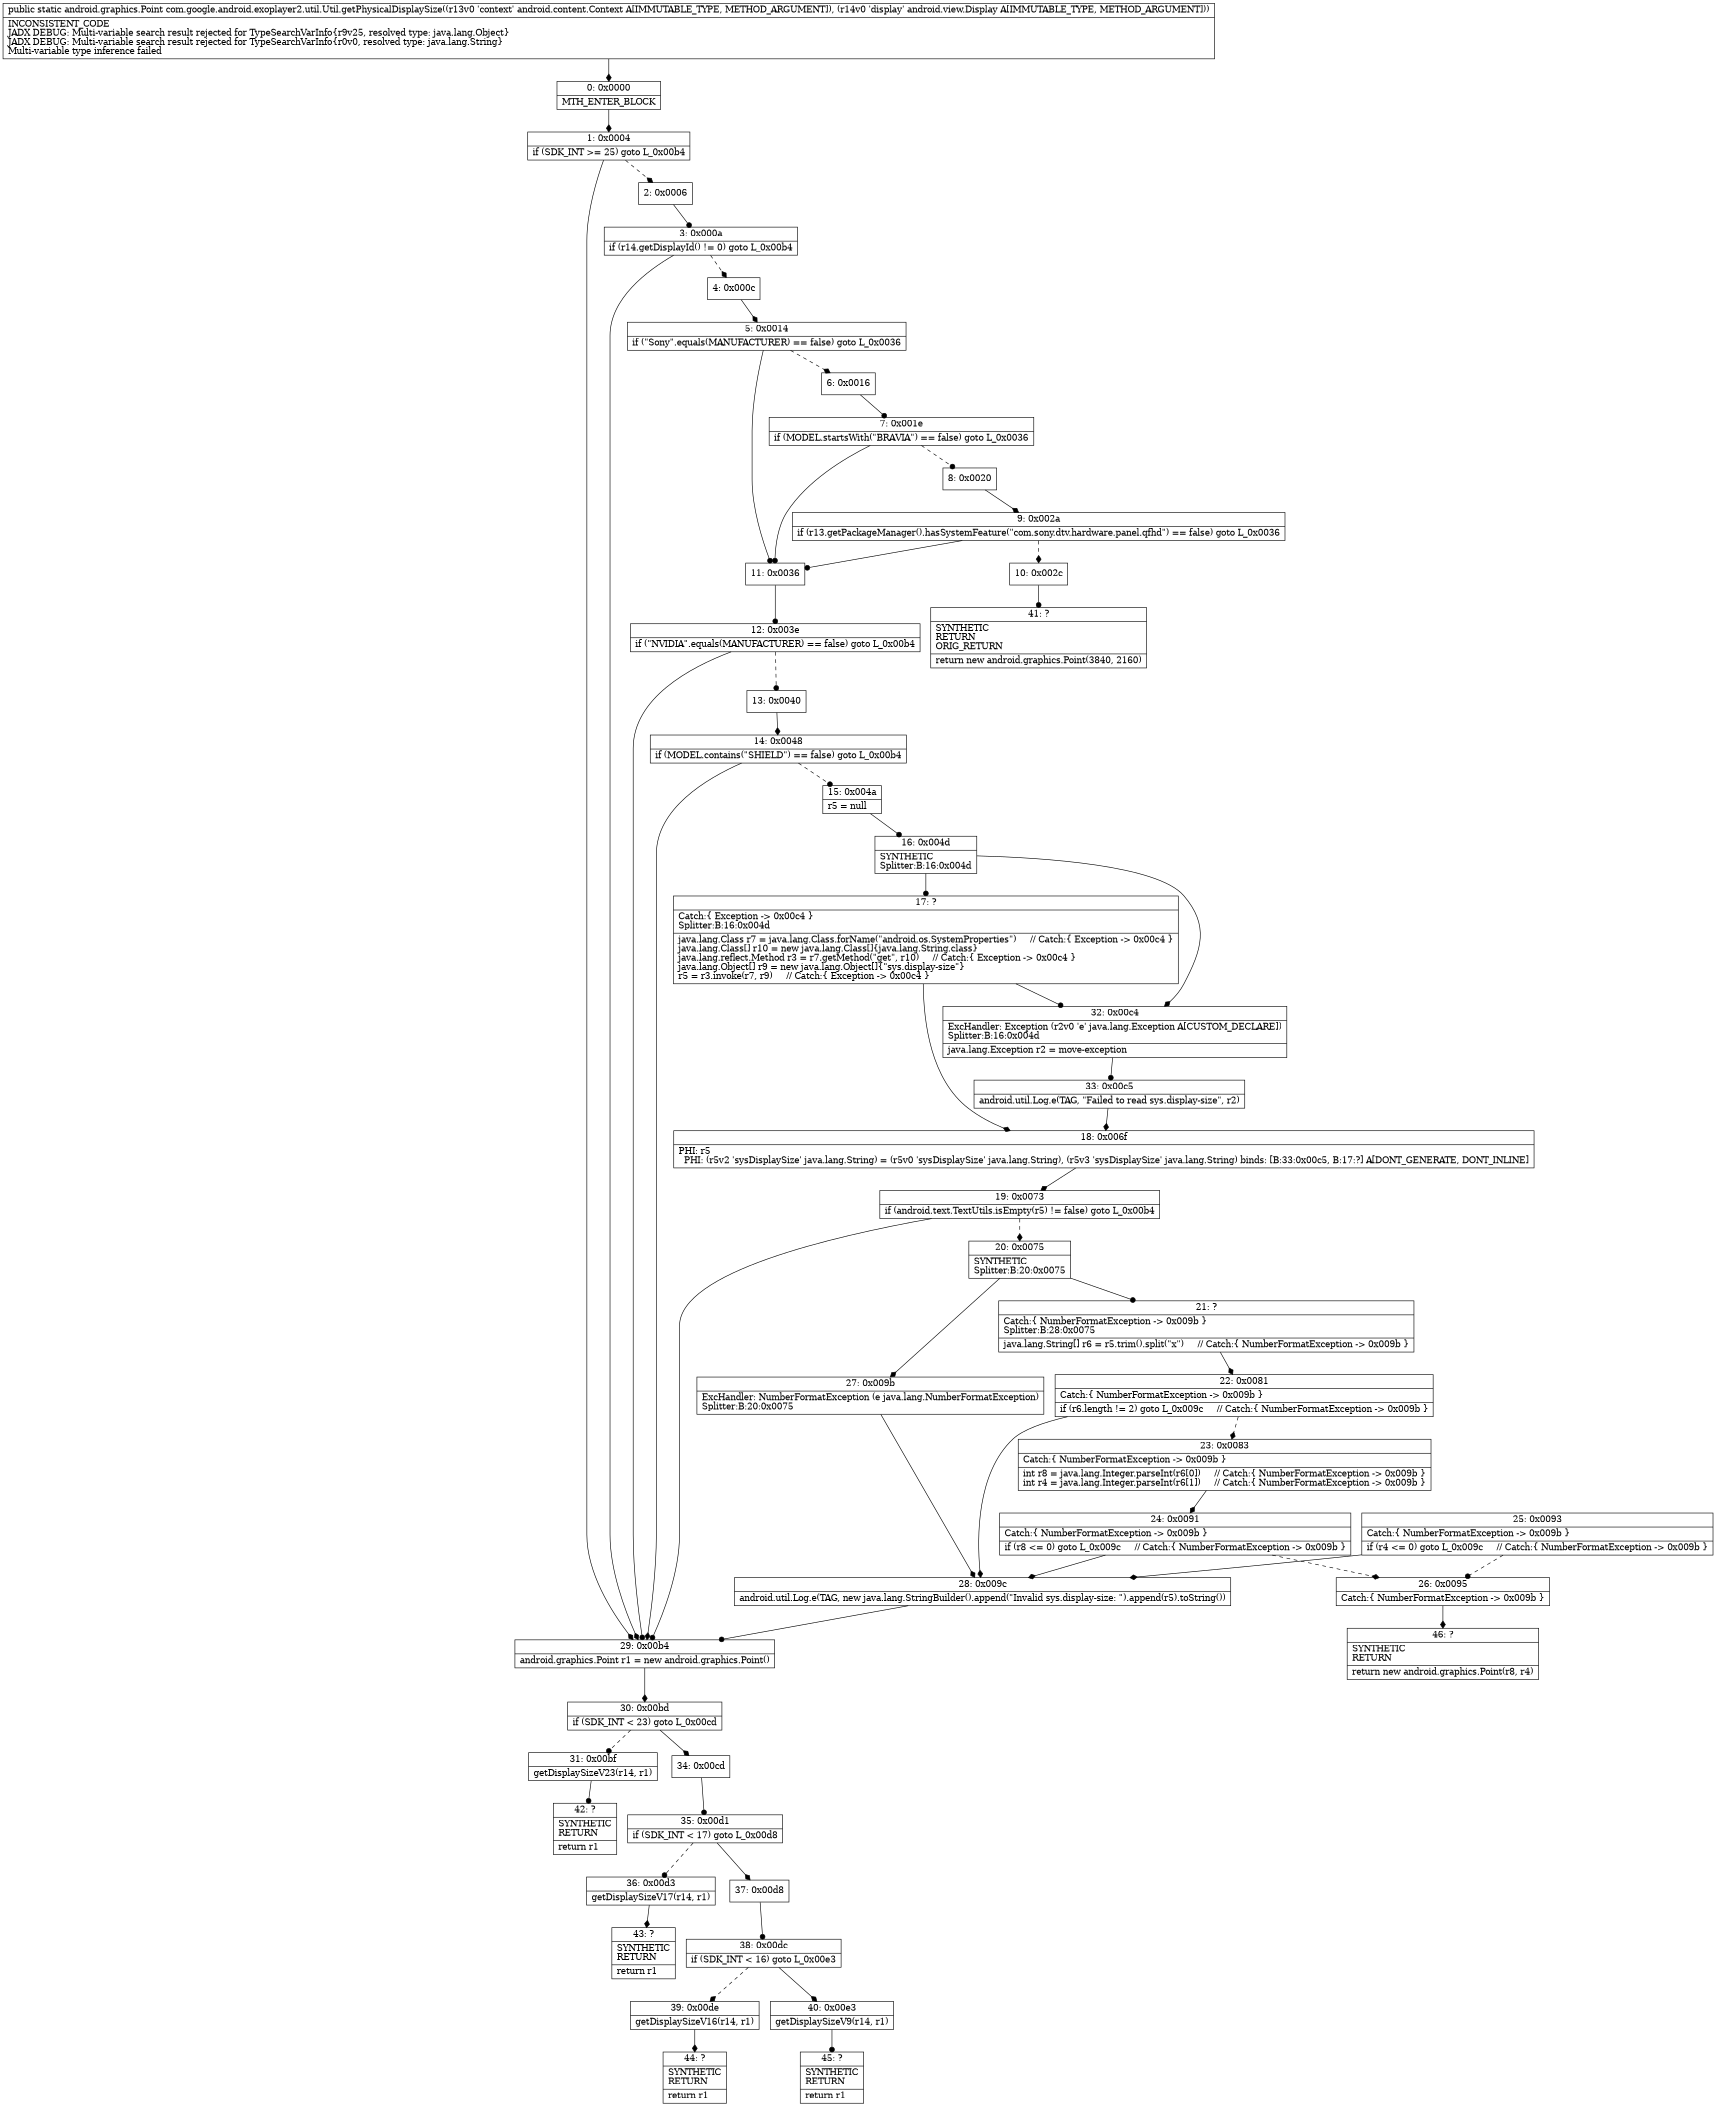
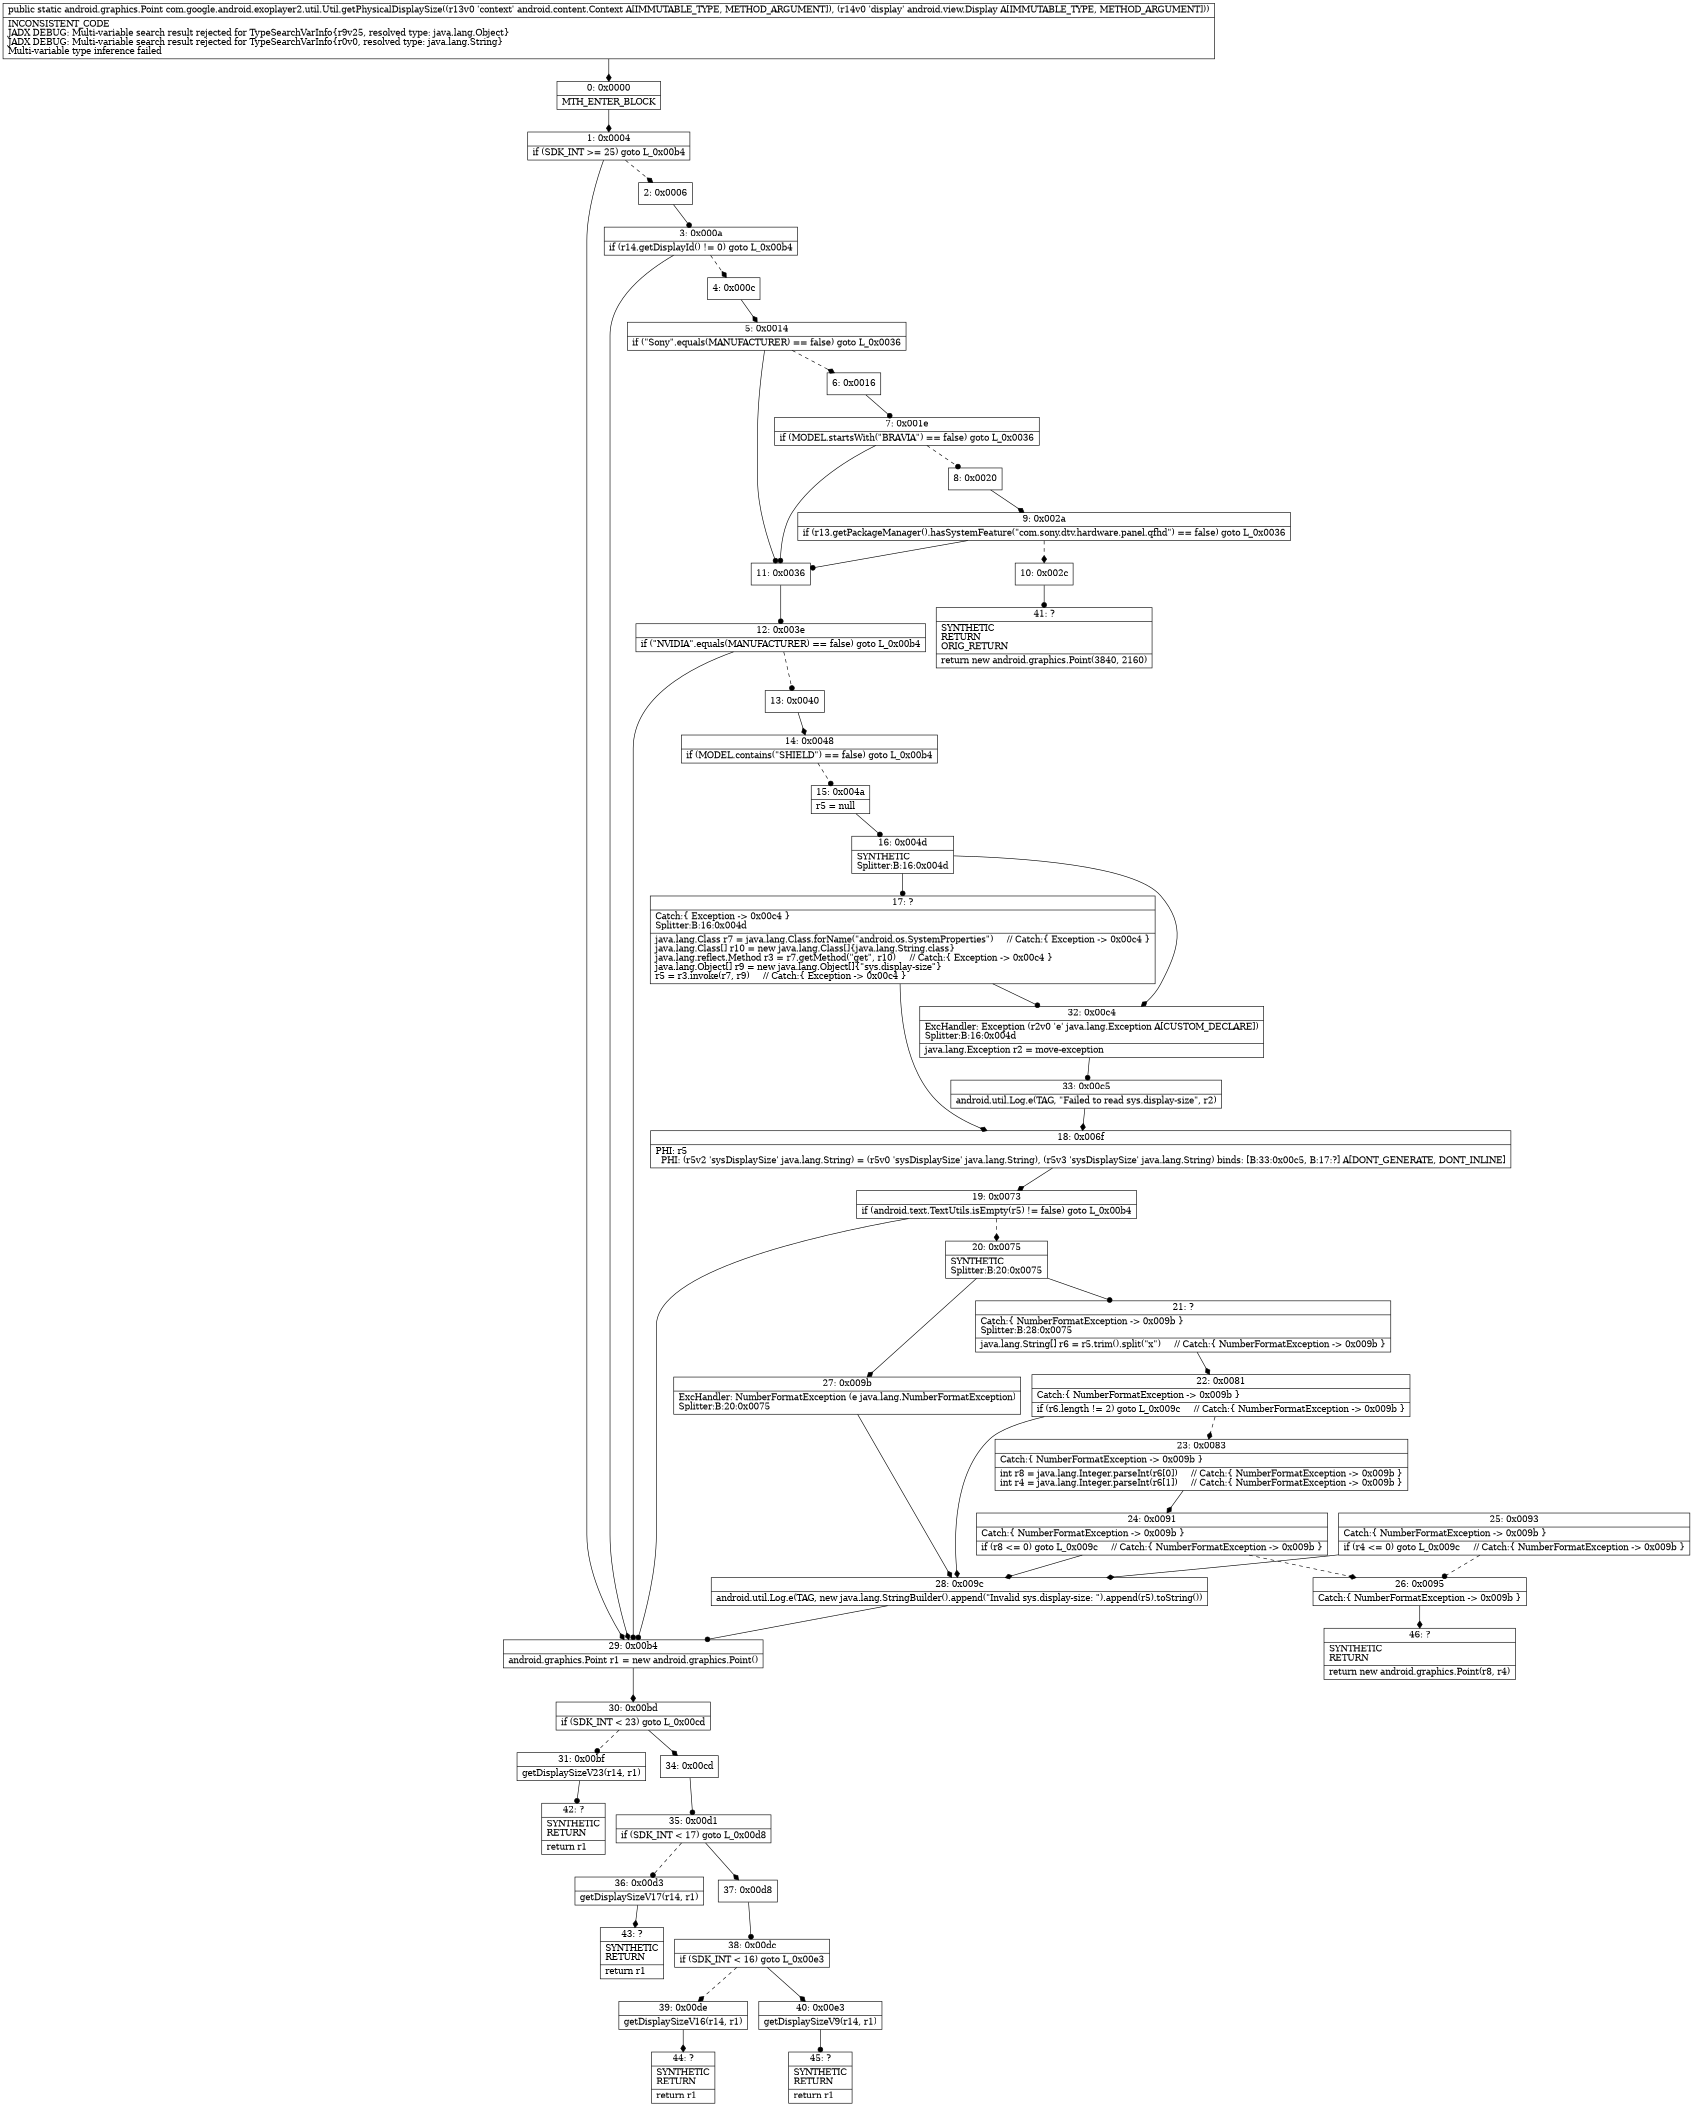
edge "14: 0x0048" -> "29: 0x00b4": removed
